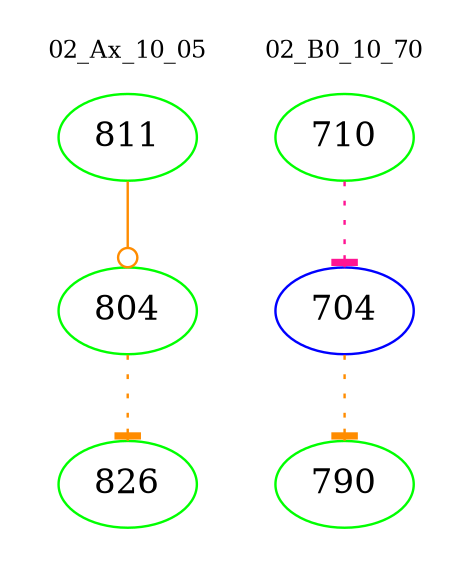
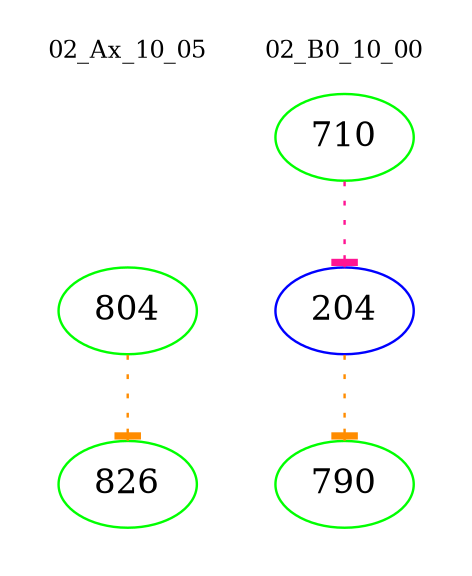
cluster "02_B0_10_70": label "02_B0_10_70" -> "02_B0_10_00"
node "811": removed
node "704": label "704" -> "204"
